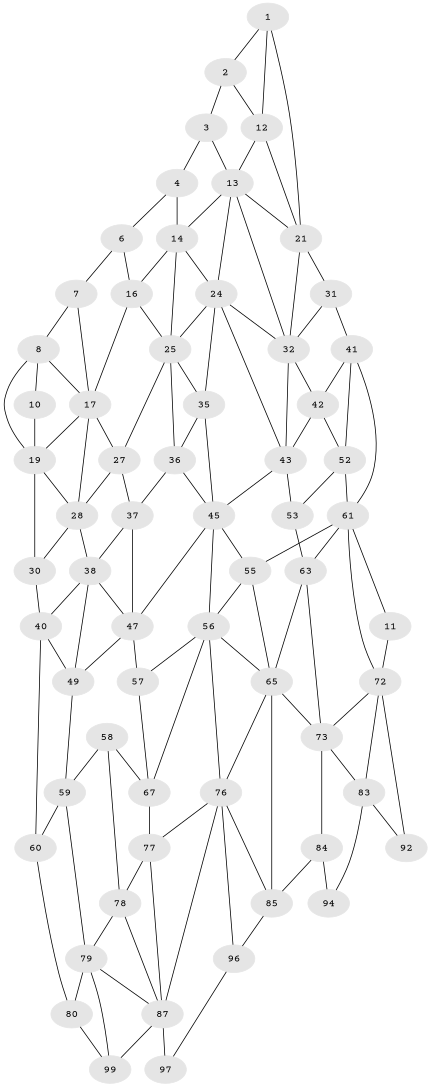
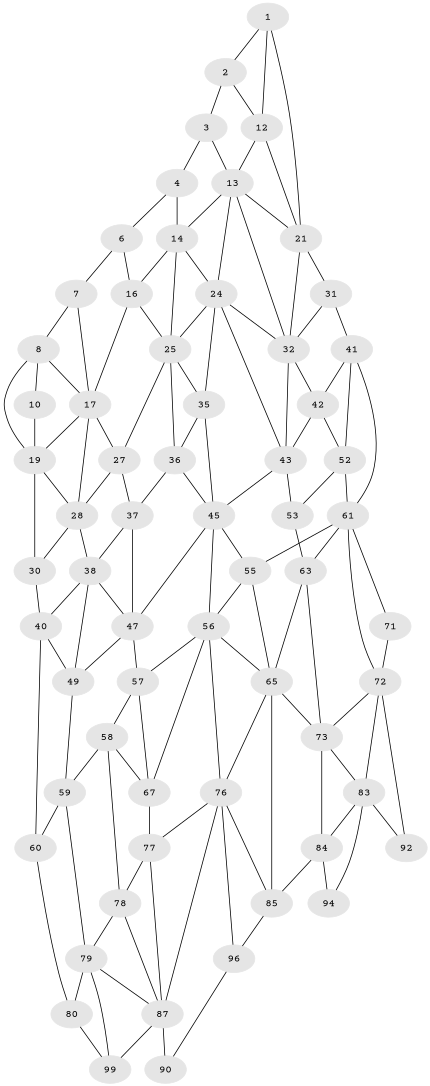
node "11": label "11" -> "71"
edge "57" -- "58": added
edge "83" -- "84": added
node "97": label "97" -> "90"
